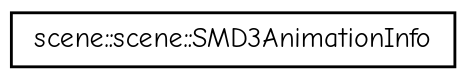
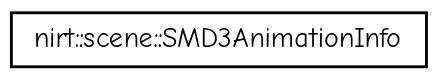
node "scene::scene::SMD3AnimationInfo": label "scene::scene::SMD3AnimationInfo" -> "nirt::scene::SMD3AnimationInfo"
